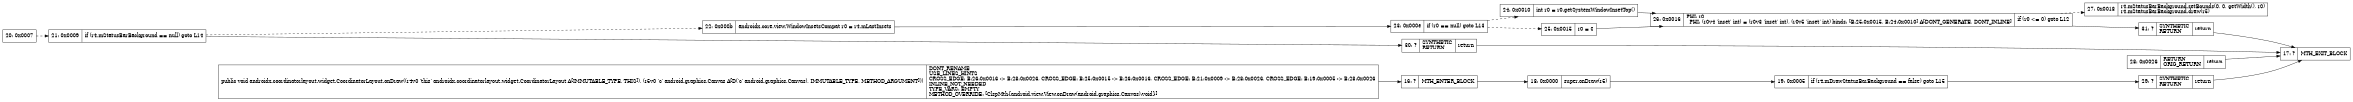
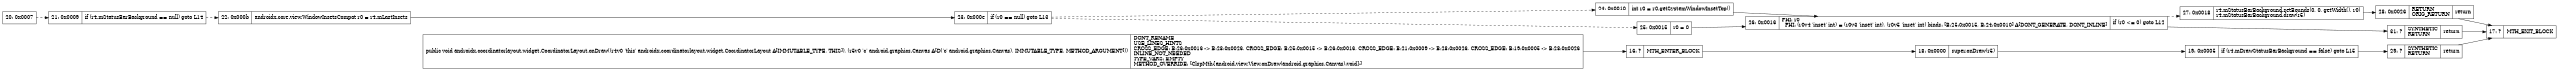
edge "27: 0x0018" -> "28: 0x0026": added
node "30: ?": removed
